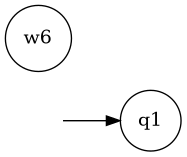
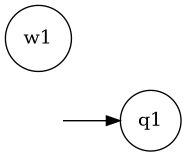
node "w6": label "w6" -> "w1"
